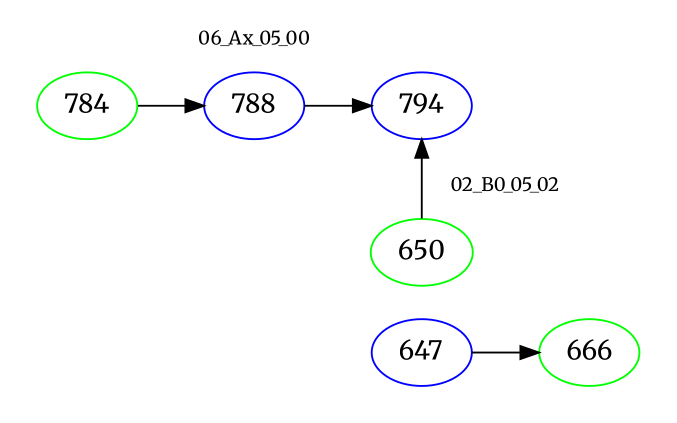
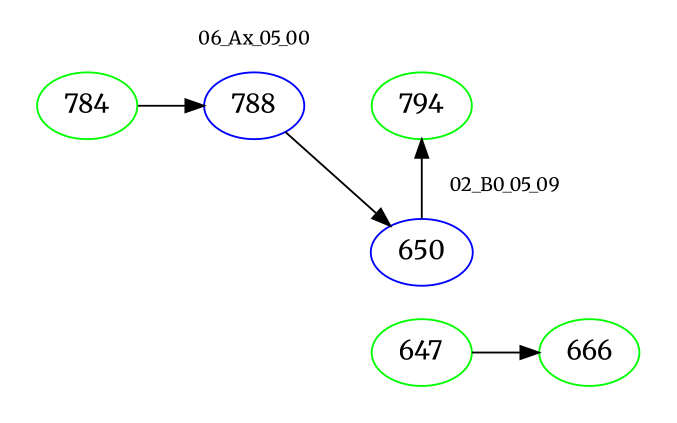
edge "788" -> "794": now "788" -> "650"
node "794": color blue -> green
cluster "02_B0_05_02": label "02_B0_05_02" -> "02_B0_05_09"
node "650": color green -> blue
node "647": color blue -> green
